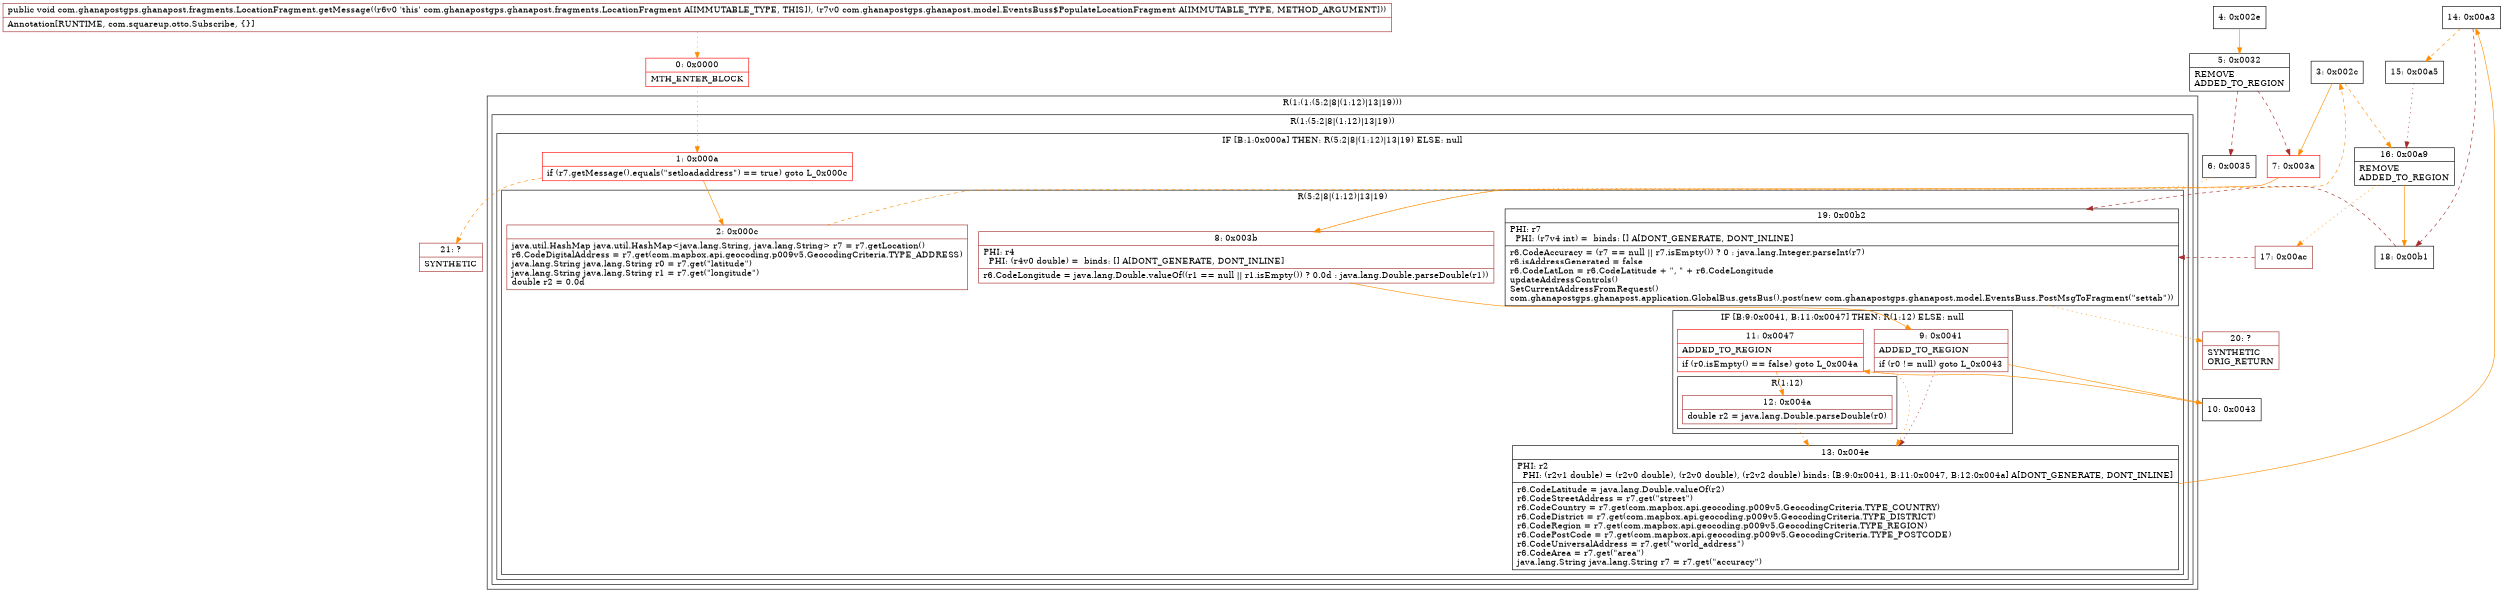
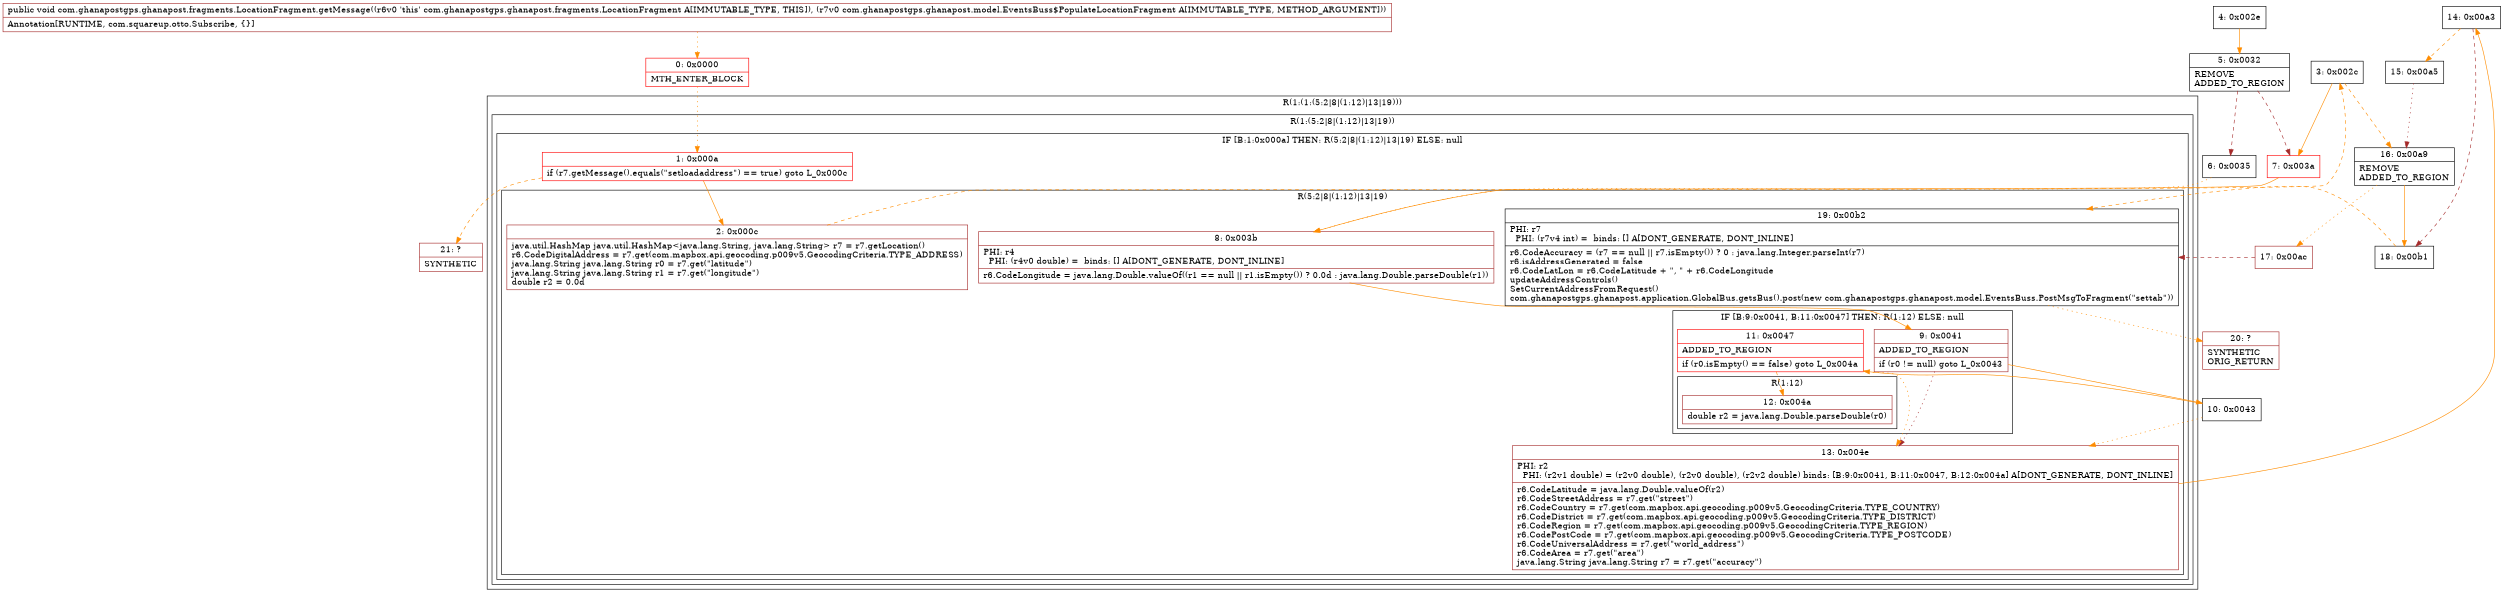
edge "18: 0x00b1" -> "19: 0x00b2": color brown -> darkorange
edge "12: 0x004a" -> "13: 0x004e": now "10: 0x0043" -> "13: 0x004e"
node "13: 0x004e": color black -> brown
